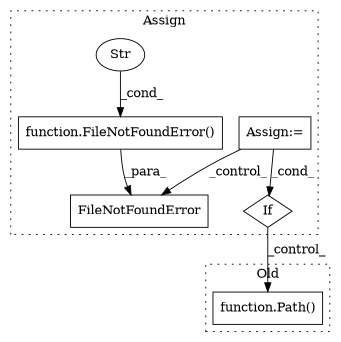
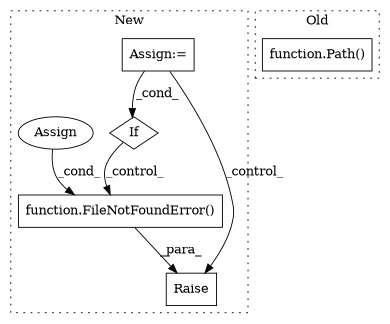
cluster "Assign": label "Assign" -> "New"
node "Str": label "Str" -> "Assign"
node "FileNotFoundError": label "FileNotFoundError" -> "Raise"
edge "If" -> "function.Path()": now "If" -> "function.FileNotFoundError()"
